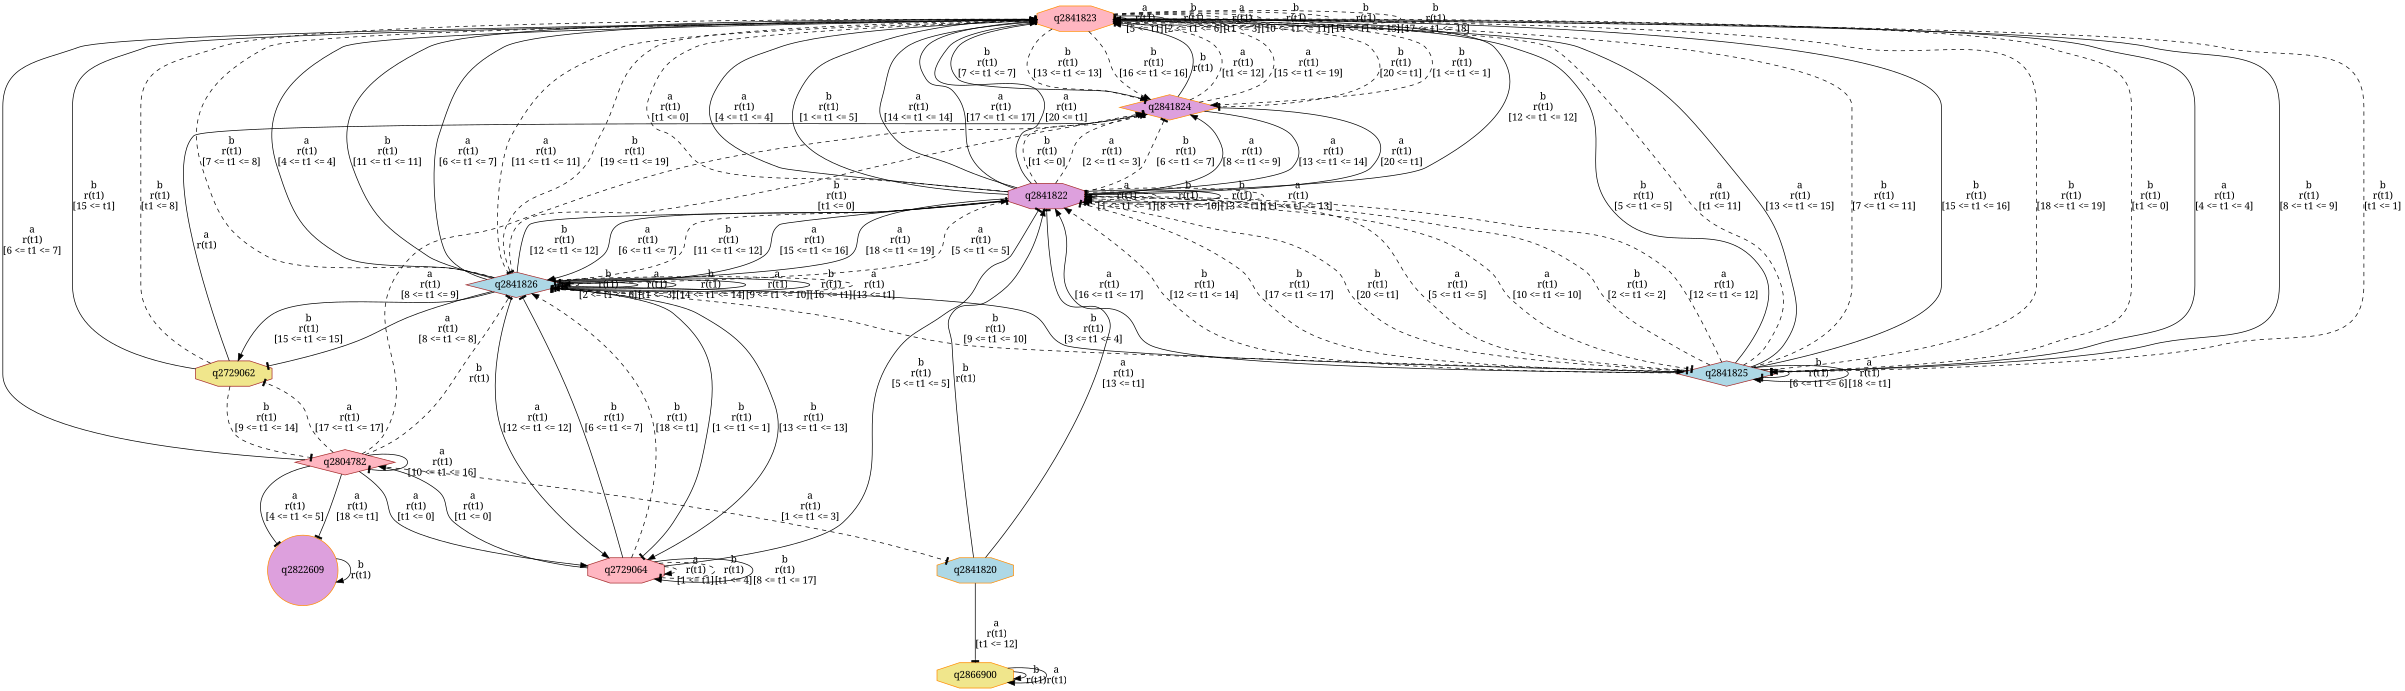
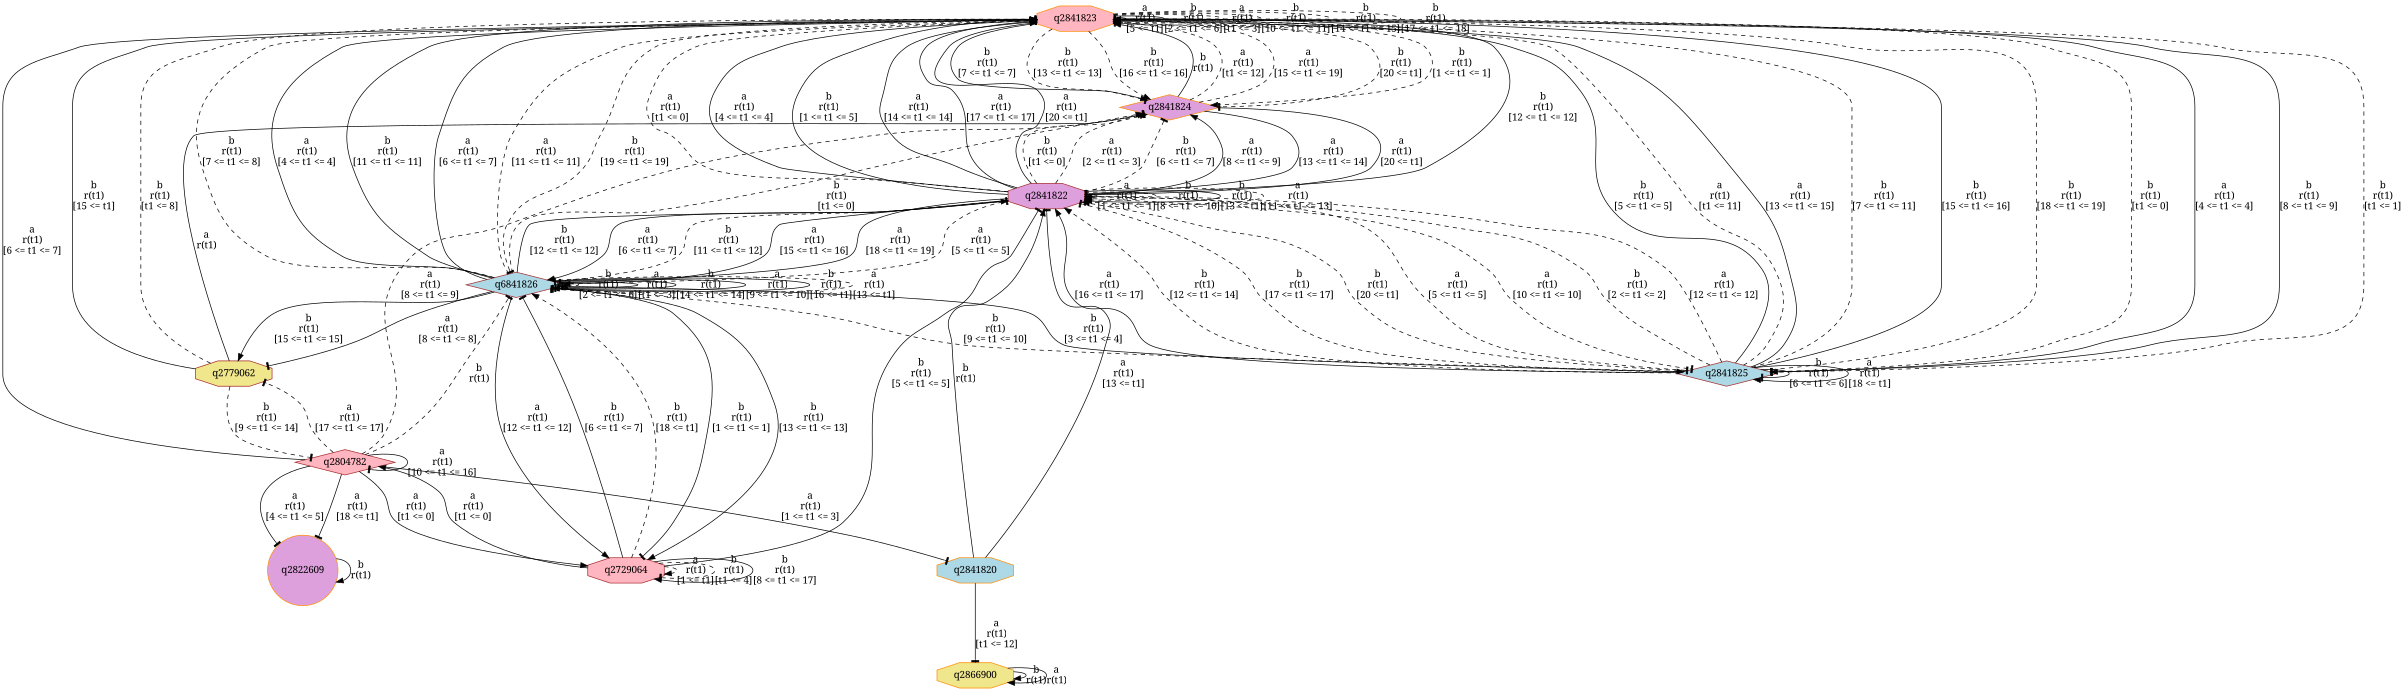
node "q2841826": label "q2841826" -> "q6841826"
node "q2729062": label "q2729062" -> "q2779062"
edge "q2804782" -> "q2841820": style dashed -> solid
